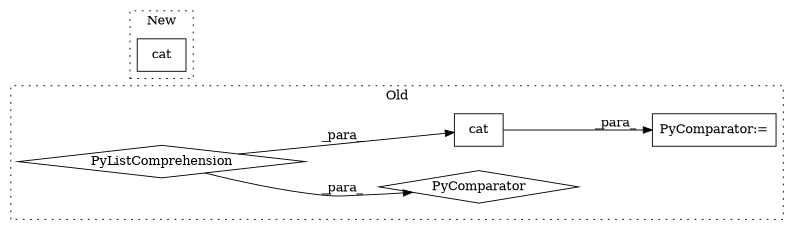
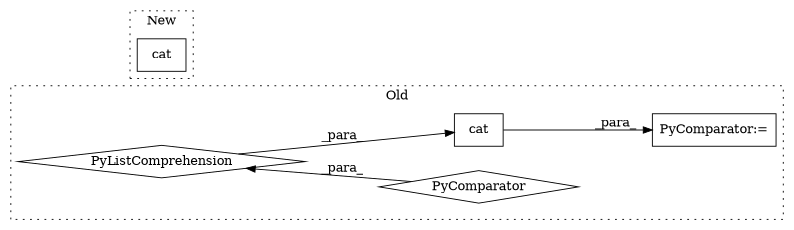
edge "PyListComprehension" -> "PyComparator": reversed
